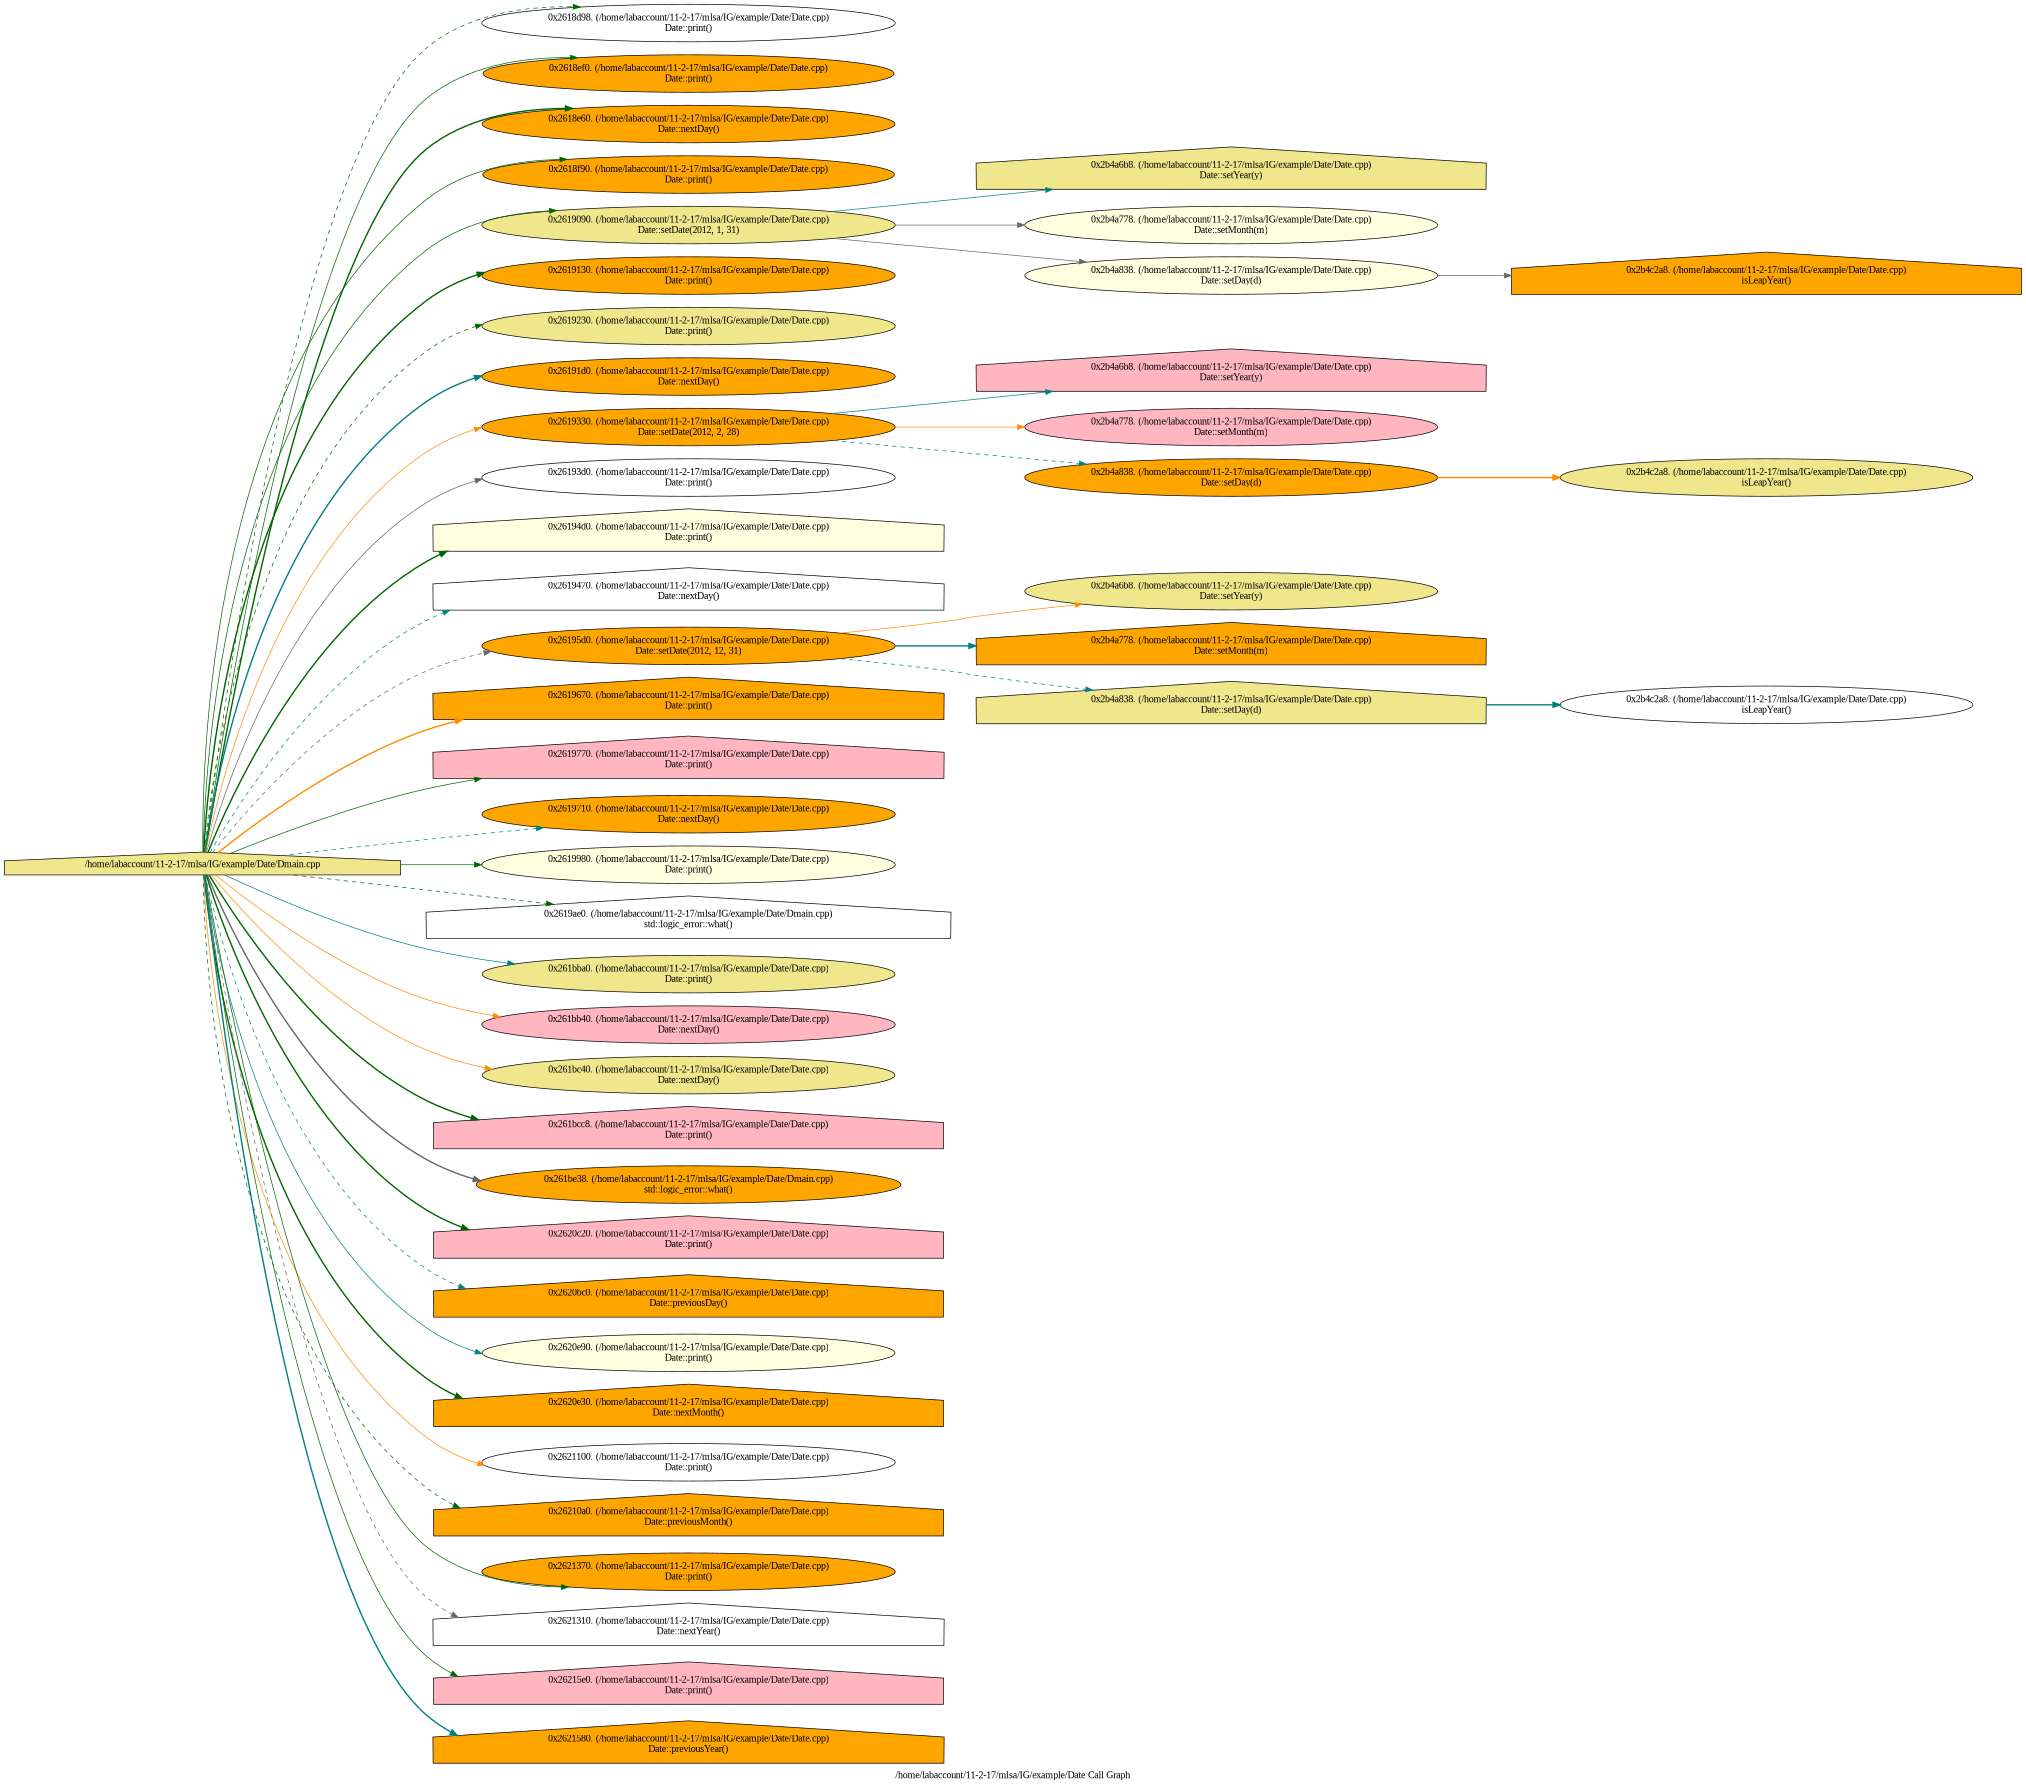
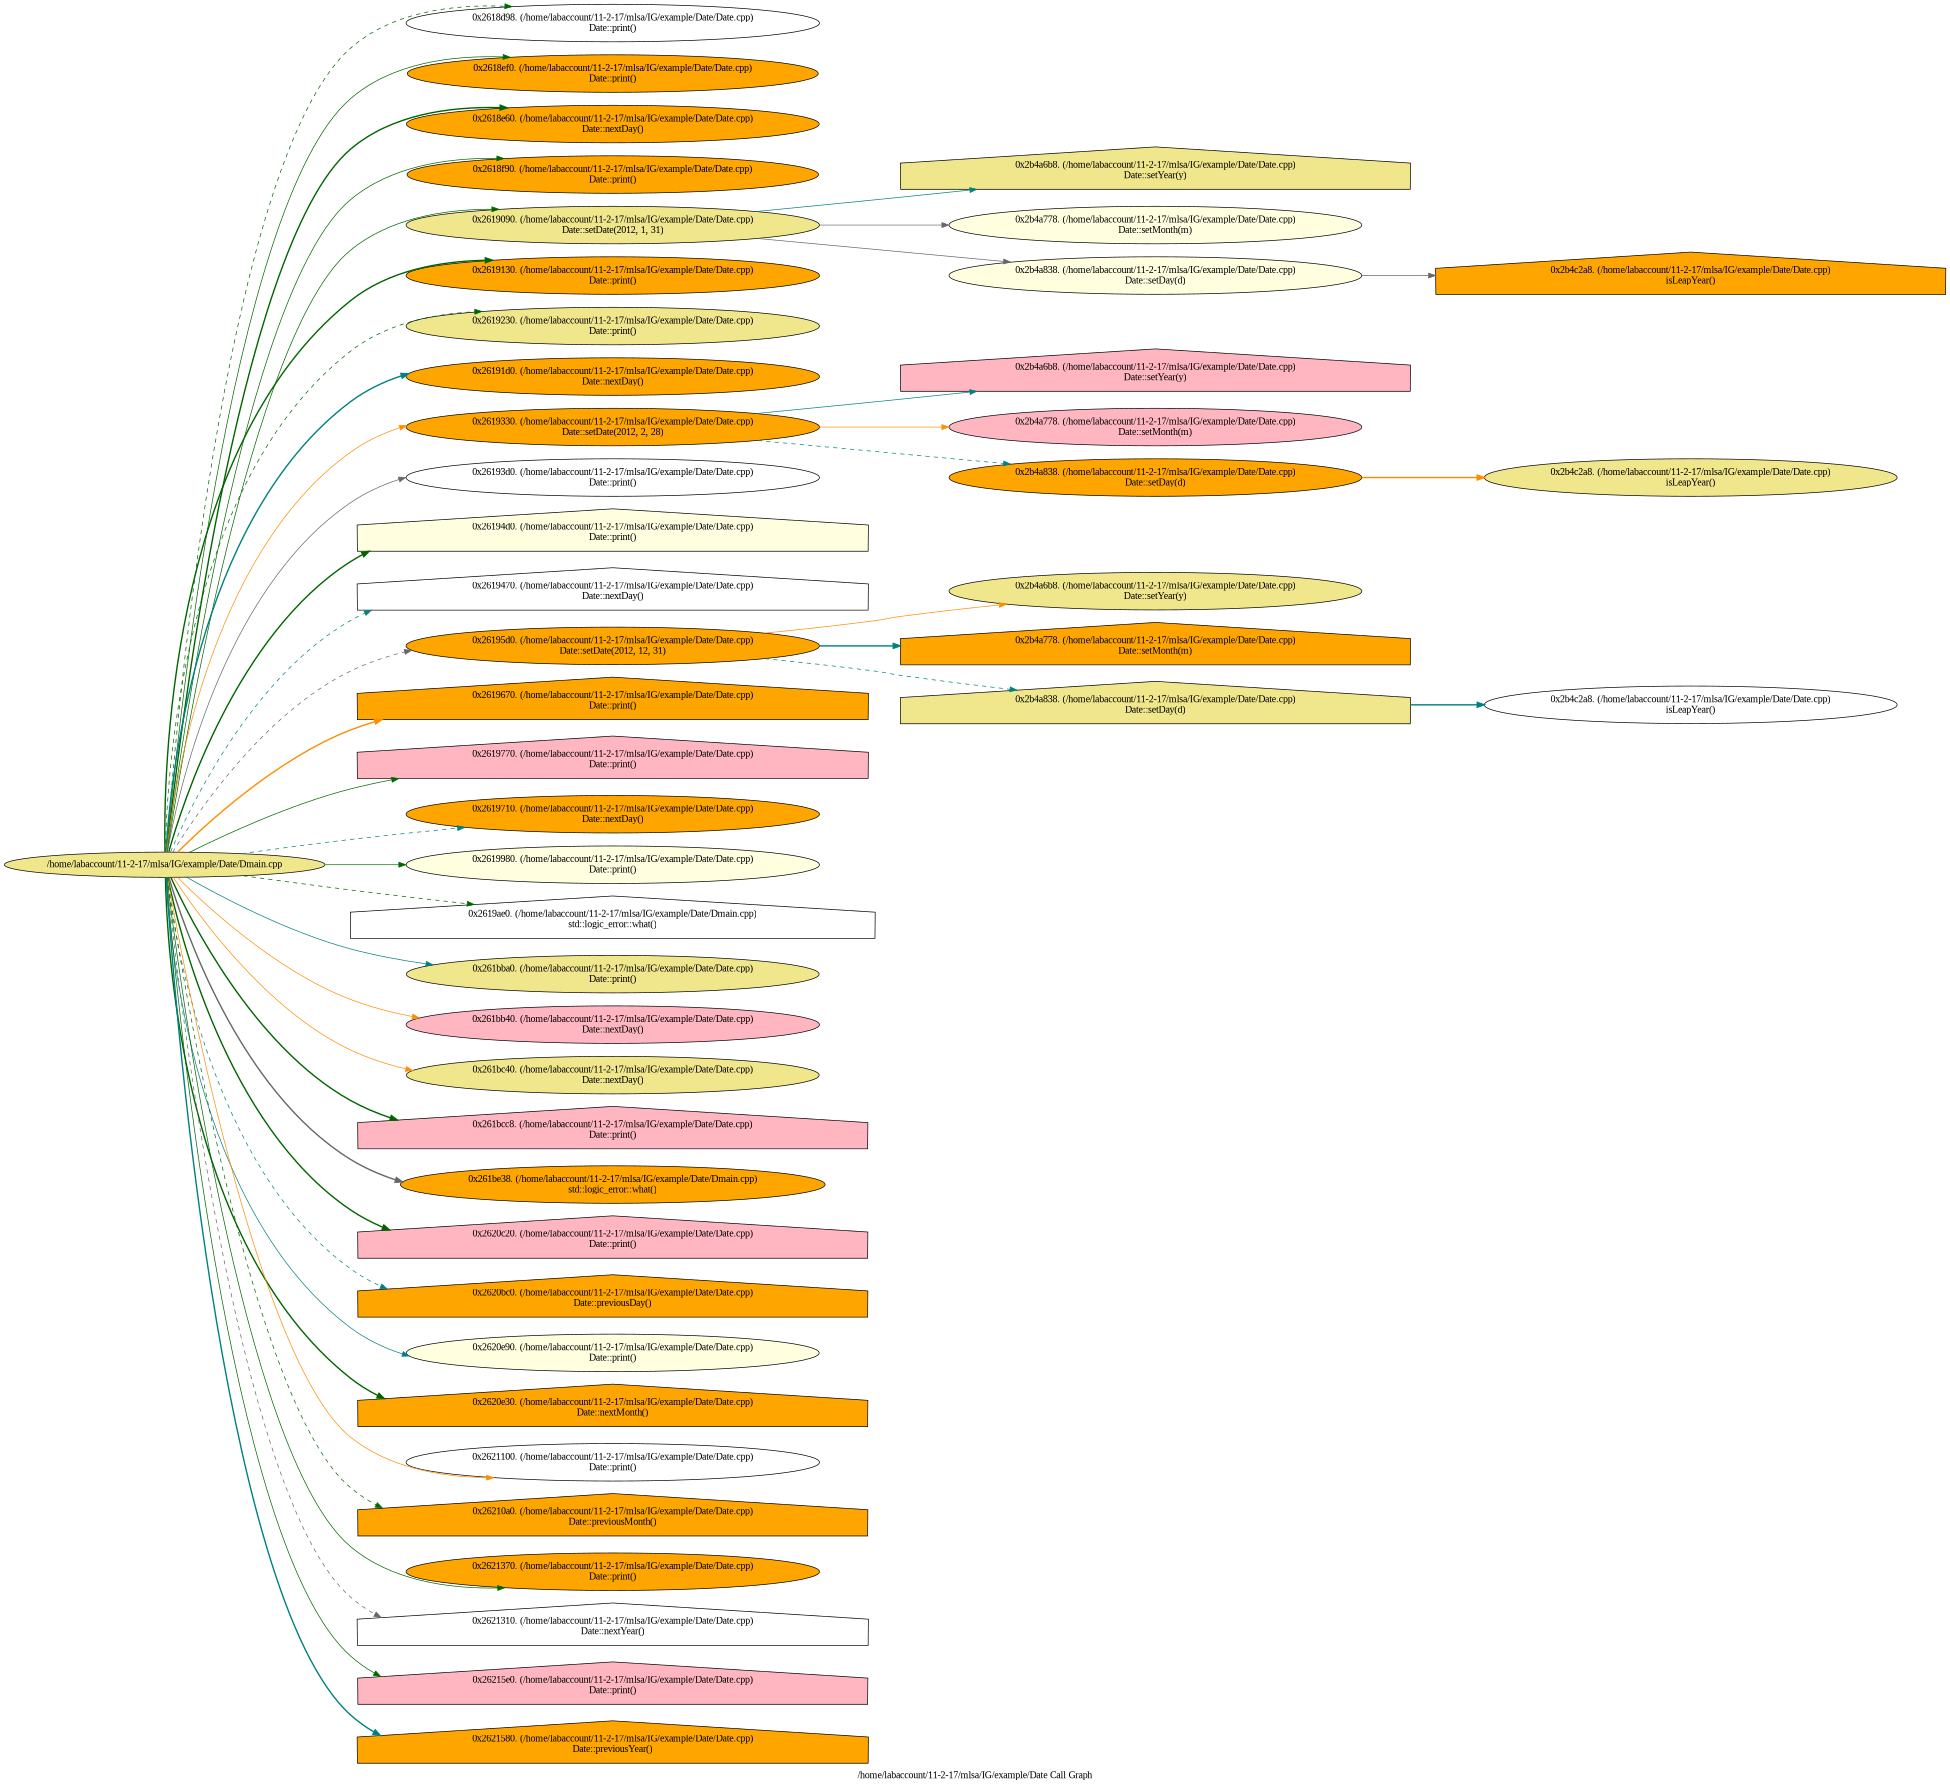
node "/home/labaccount/11-2-17/mlsa/IG/example/Date/Dmain.cpp": shape house -> ellipse
